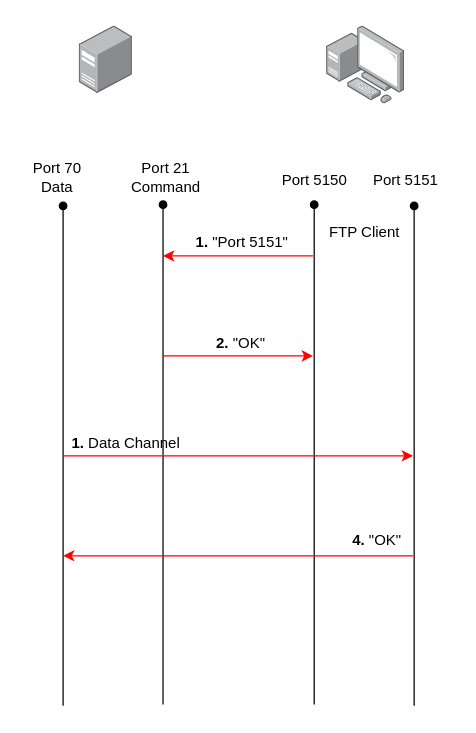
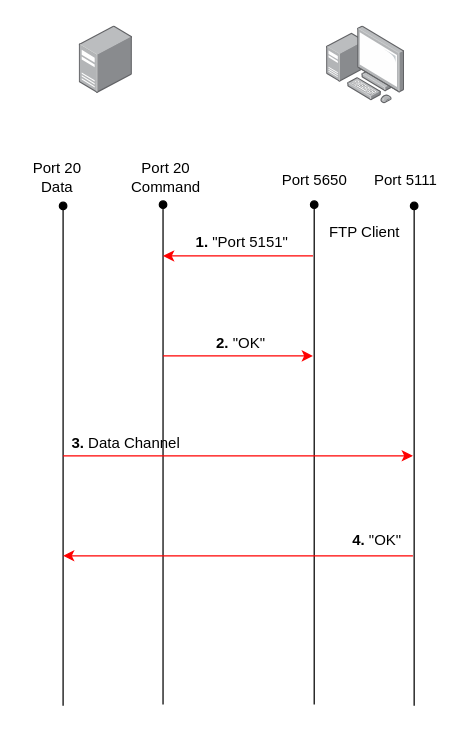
node "Port 70 Data": label "Port 70 Data" -> "Port 20 Data"
node "Port 21 Command": label "Port 21 Command" -> "Port 20 Command"
node "Port 5150": label "Port 5150" -> "Port 5650"
node "Port 5151": label "Port 5151" -> "Port 5111"
node "1. Data Channel": label "1. Data Channel" -> "3. Data Channel"
